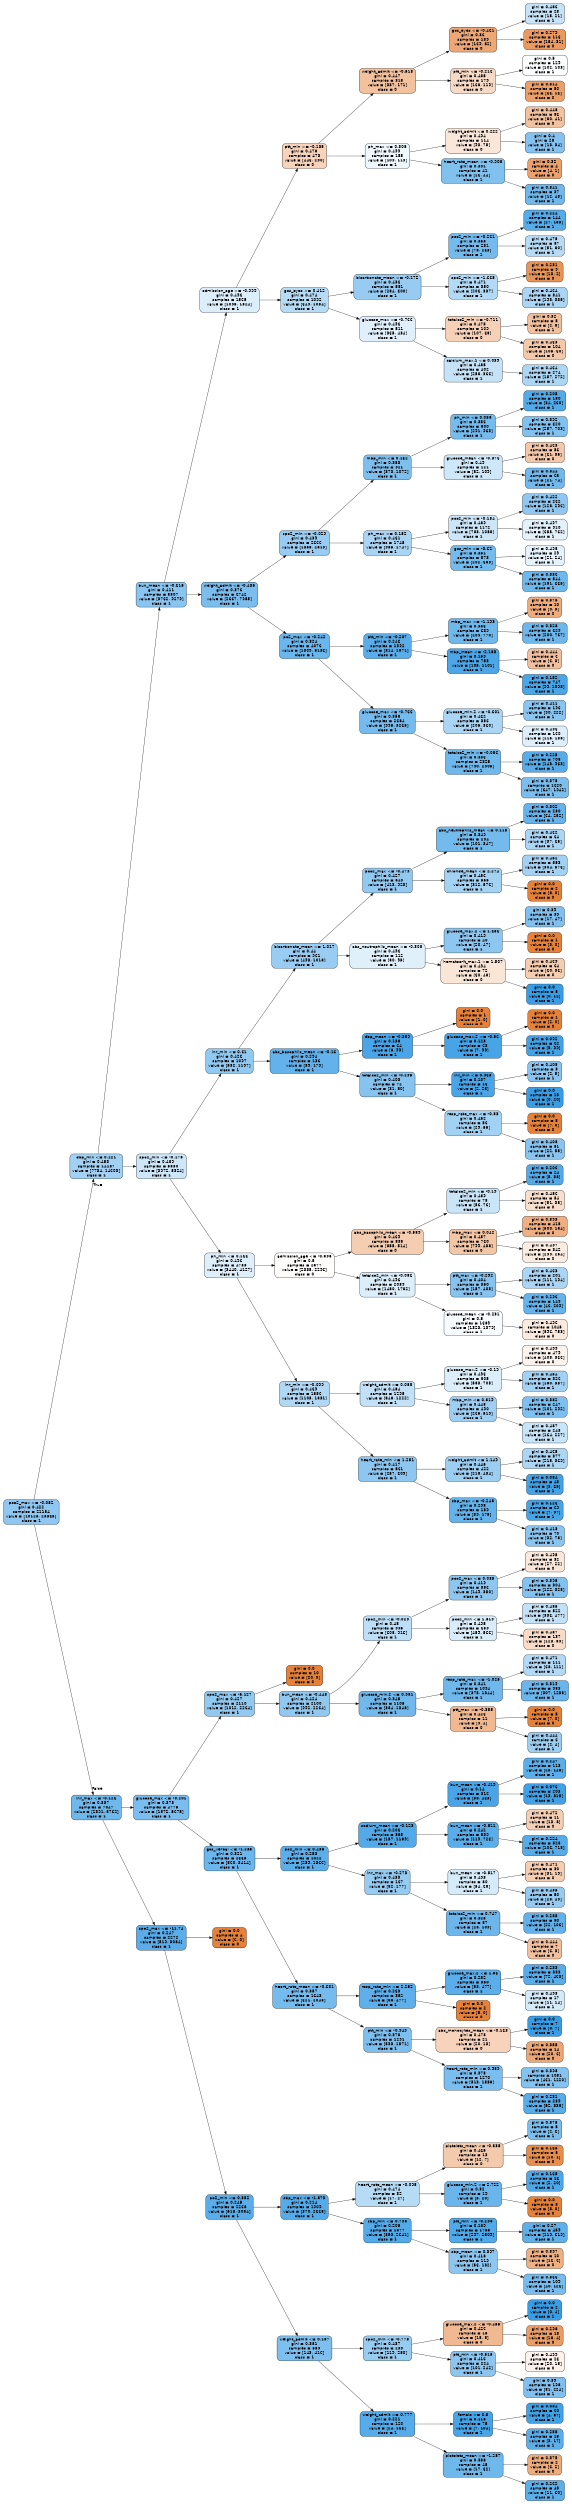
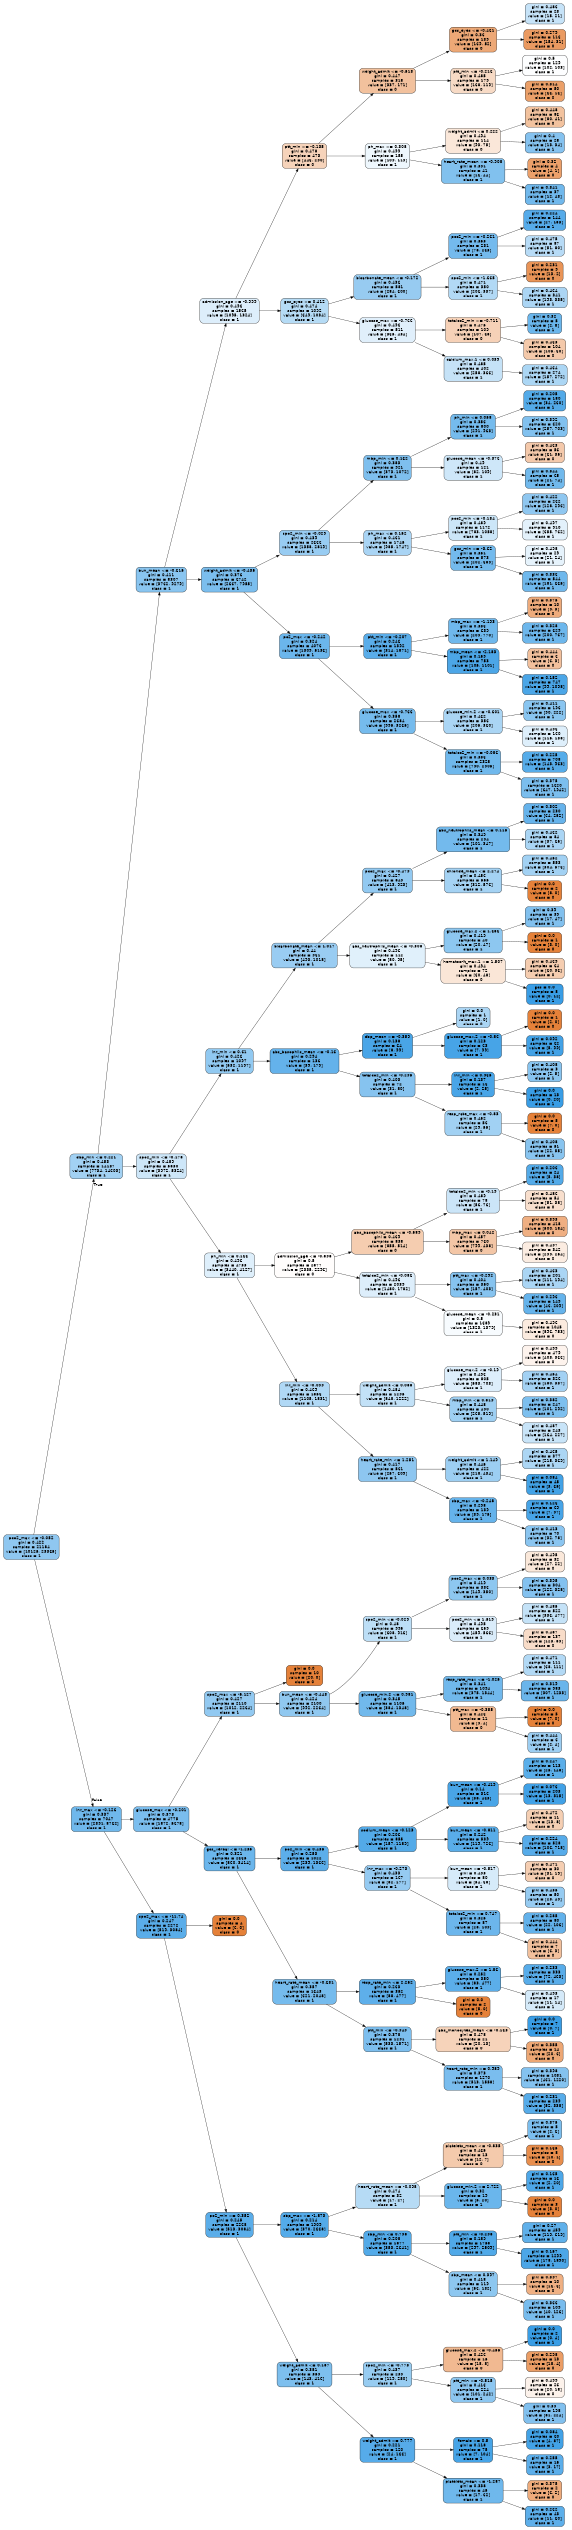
node "gini = 0.4 gini = 28 value = [13, 34] class = 1": label "gini = 0.4 gini = 28 value = [13, 34] class = 1" -> "gini = 0.4 samples = 28 value = [13, 34] class = 1"
node "gini = 0.32 samples = 5 value = [2, 8] class = 1": fillcolor #f2c09c -> #6ab6ec
node "gini = 0.462 samples = 64 value = [37, 65] class = 1": label "gini = 0.462 samples = 64 value = [37, 65] class = 1" -> "gini = 0.462 samples = 84 value = [37, 65] class = 1"
node "gini = 0.0 samples = 8 value = [0, 12] class = 1": label "gini = 0.0 samples = 8 value = [0, 12] class = 1" -> "gcs = 0.0 samples = 8 value = [0, 12] class = 1"
node "gini = 0.0 samples = 1 value = [1, 0] class = 0": fillcolor #e58139 -> #aad5f4
node "gini = 0.157 samples = 1299 value = [178, 1890] class = 1": added
